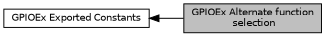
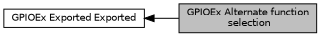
node "GPIOEx Exported Constants": label "GPIOEx Exported Constants" -> "GPIOEx Exported Exported"
